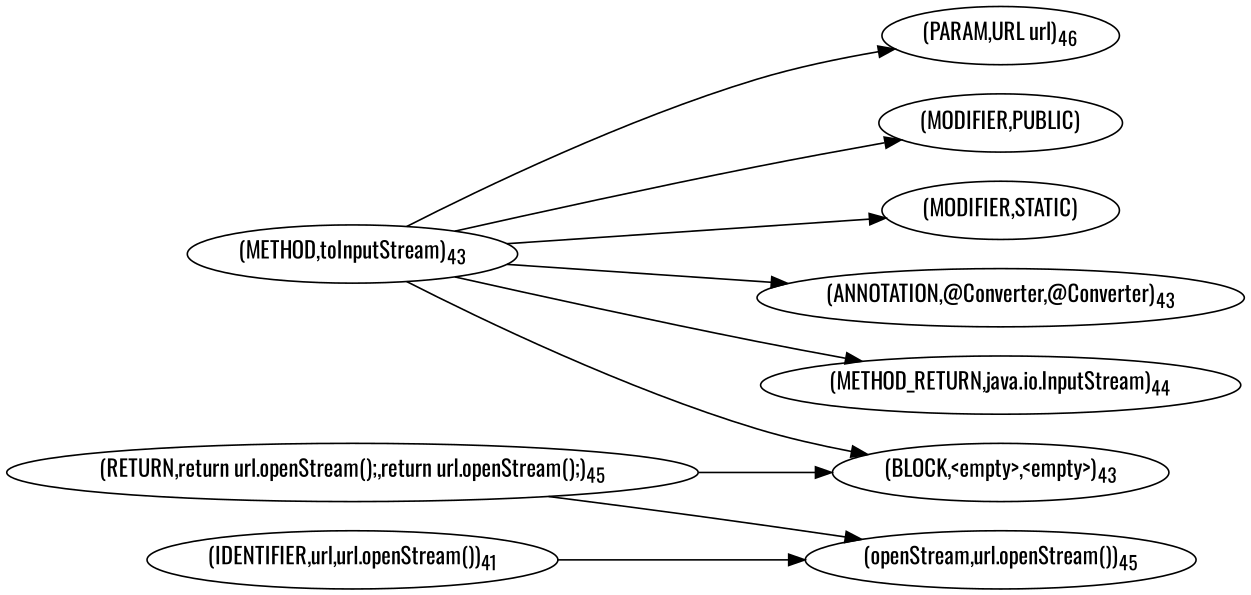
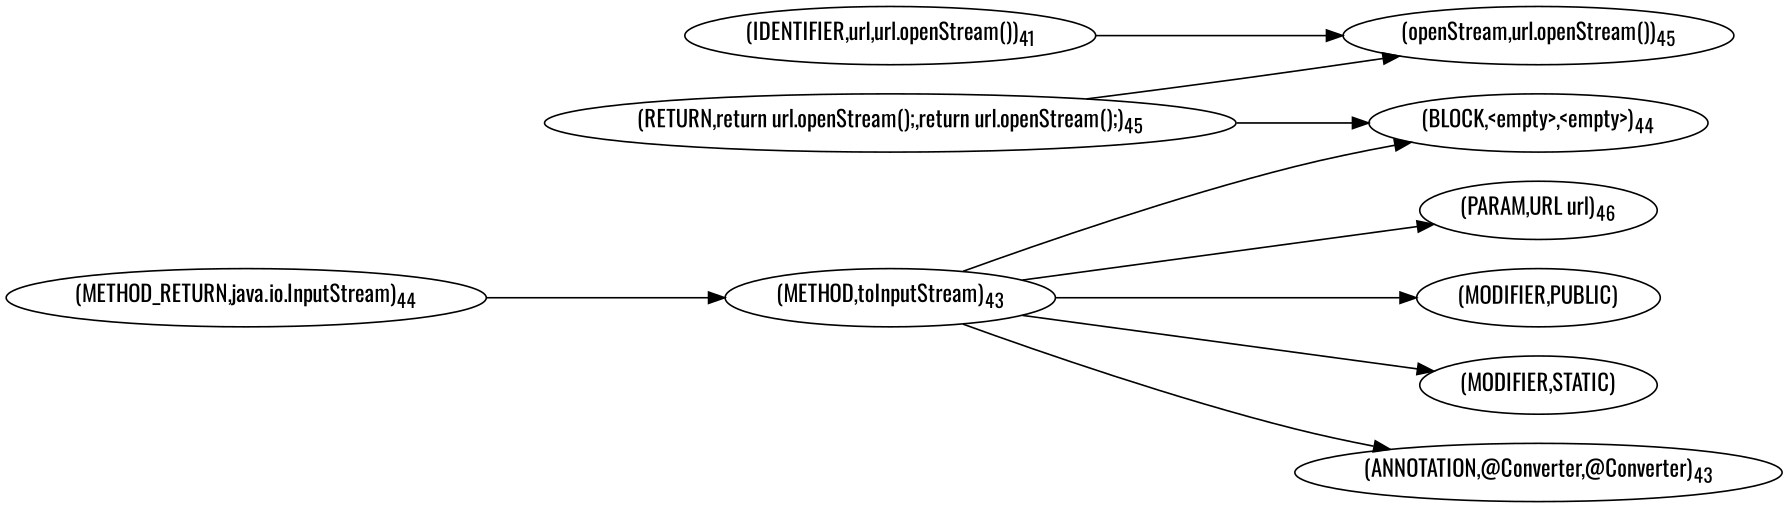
edge "(METHOD,toInputStream)" -> "(METHOD_RETURN,java.io.InputStream)": reversed
node "(BLOCK,<empty>,<empty>)": text "43" -> "44"
